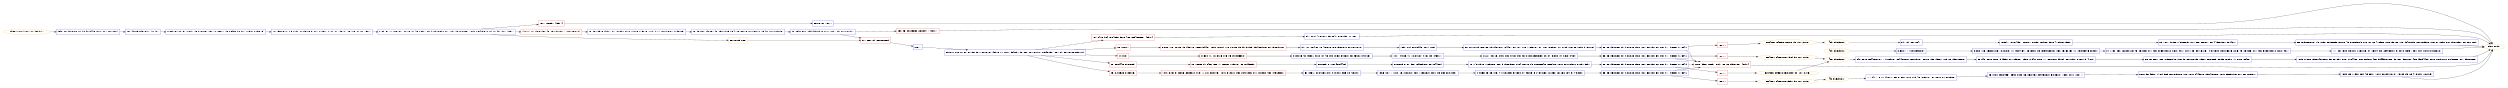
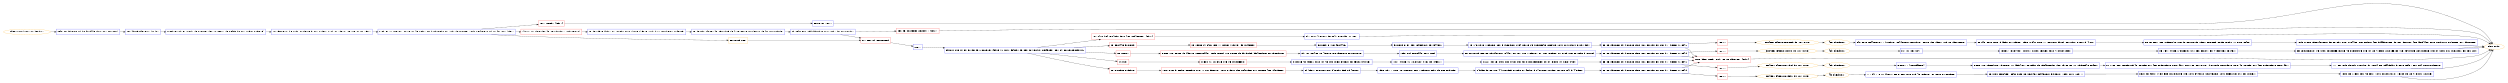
edge "Boolean EleanorDuviri is now true." -> "+15 Chemistry": now "Boolean EleanorDuviri is now true." -> "+10 Chemistry"
